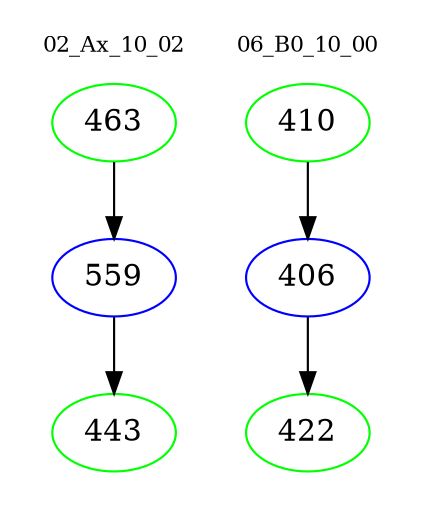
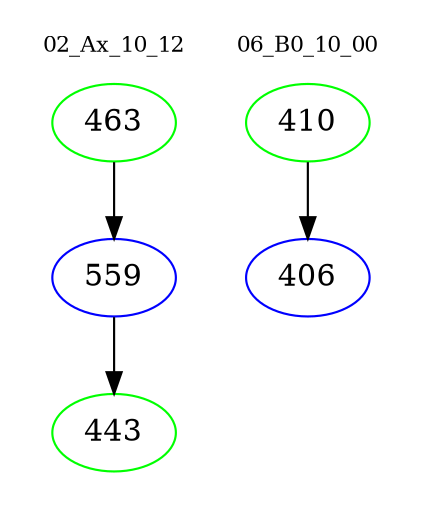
cluster "02_Ax_10_02": label "02_Ax_10_02" -> "02_Ax_10_12"
node "422": removed
